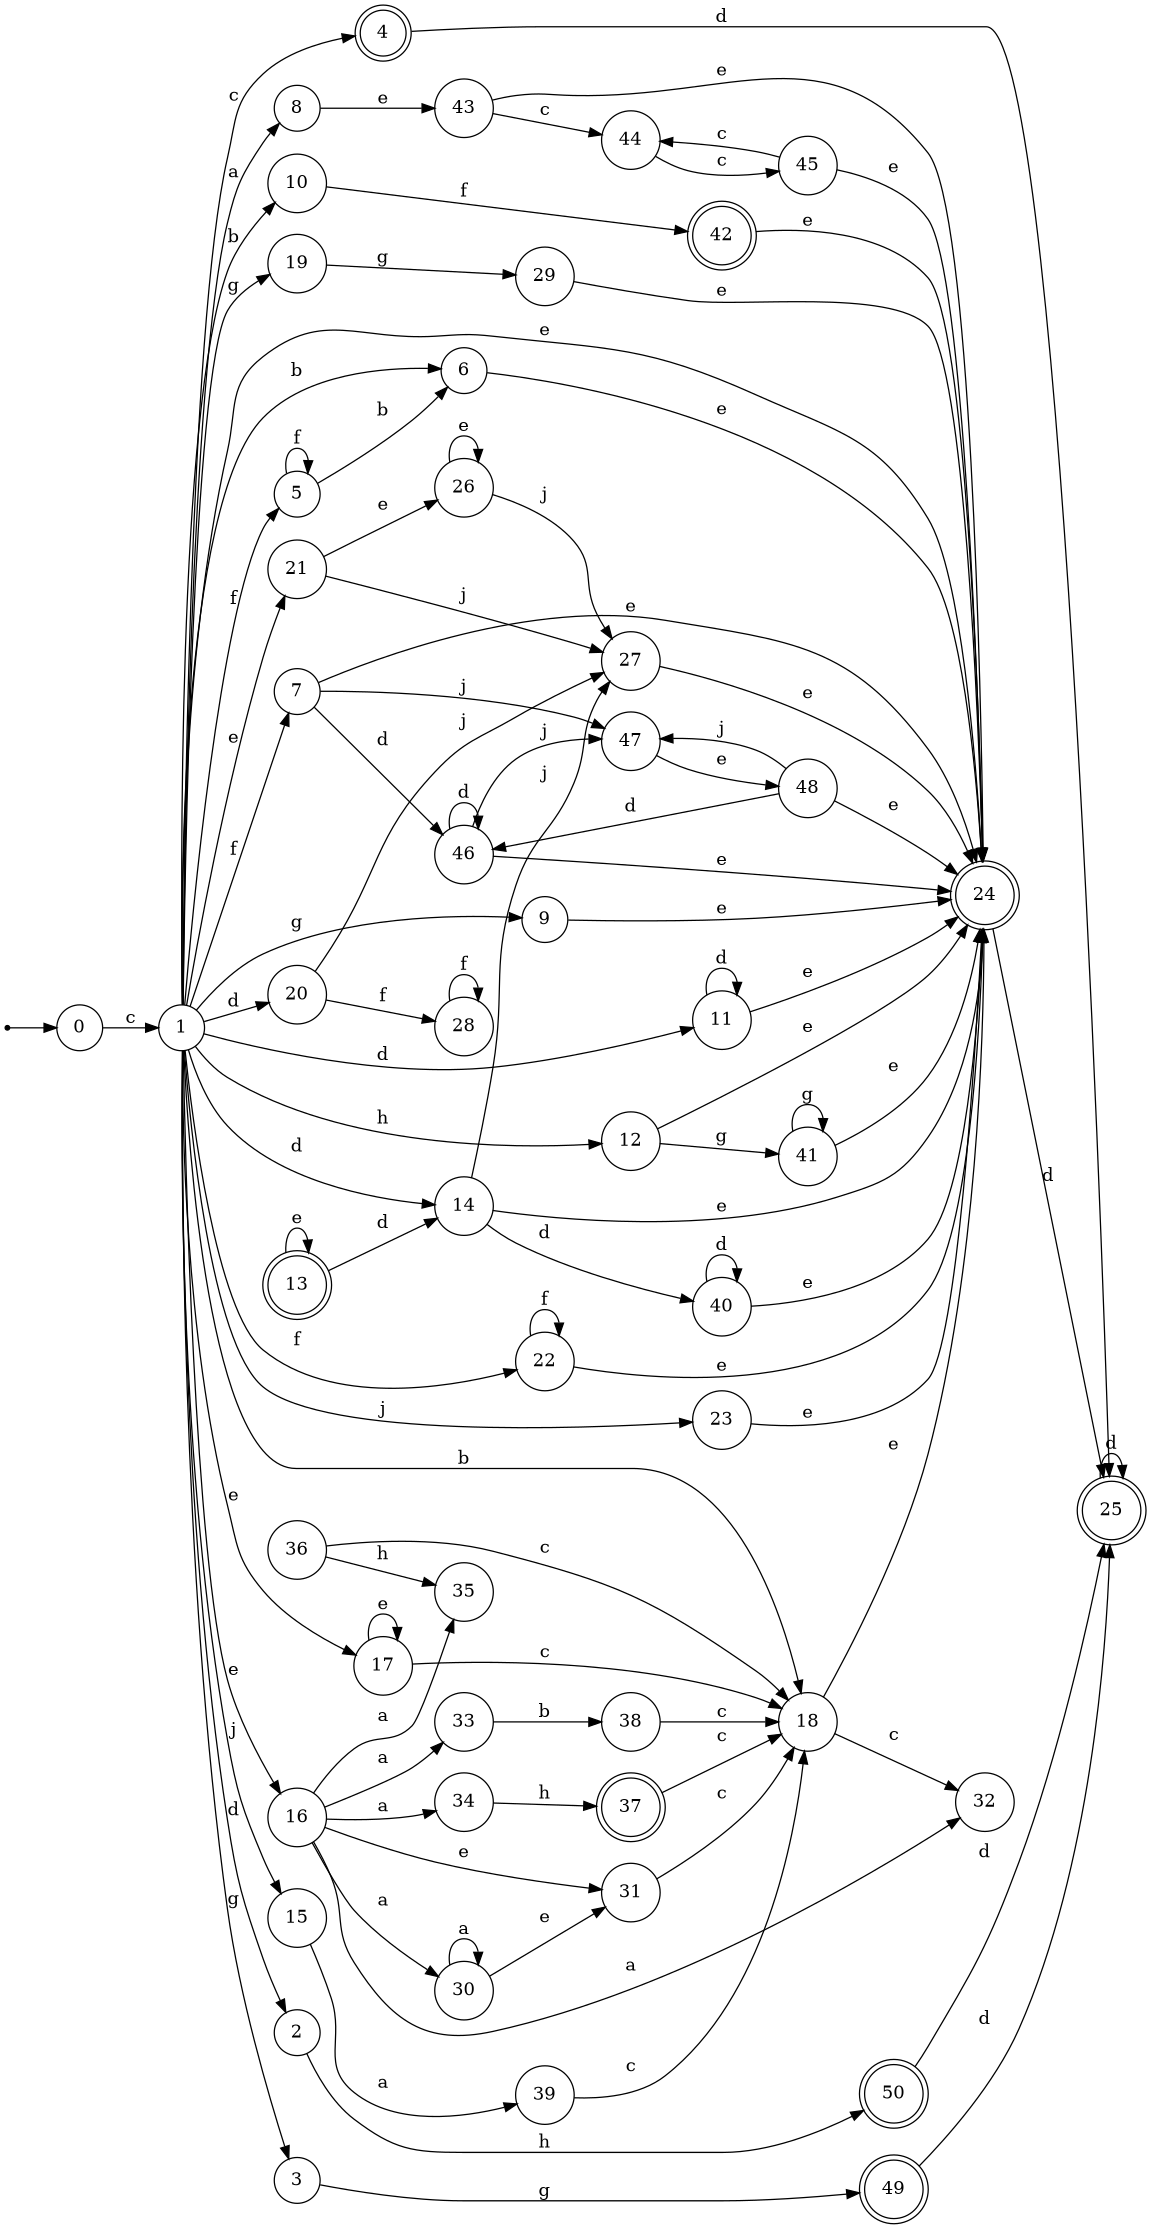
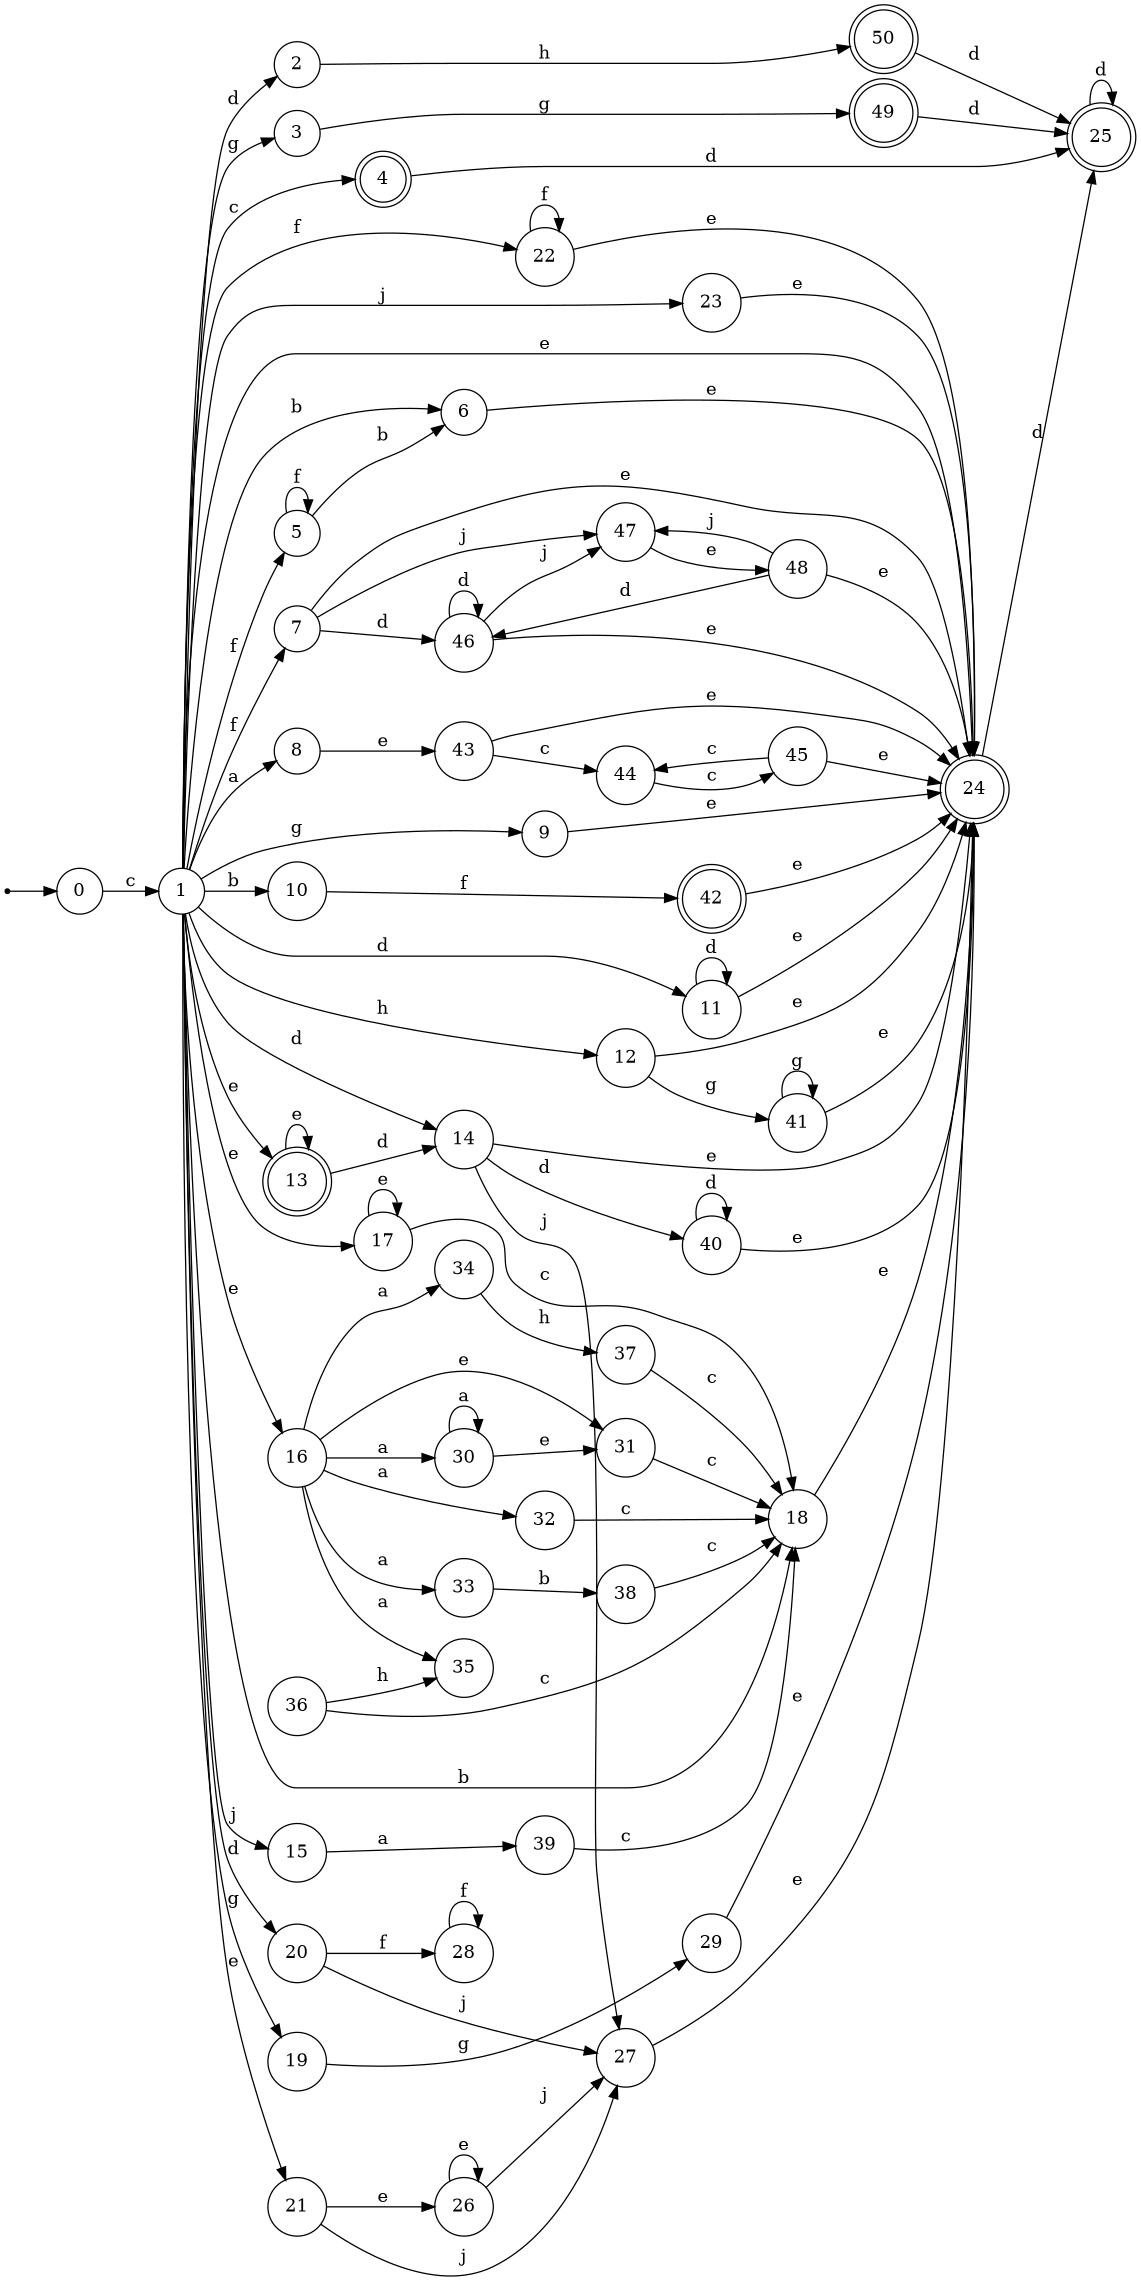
edge "1" -> "13": added, label "e"
edge "18" -> "32": reversed
node "37": shape doublecircle -> circle
